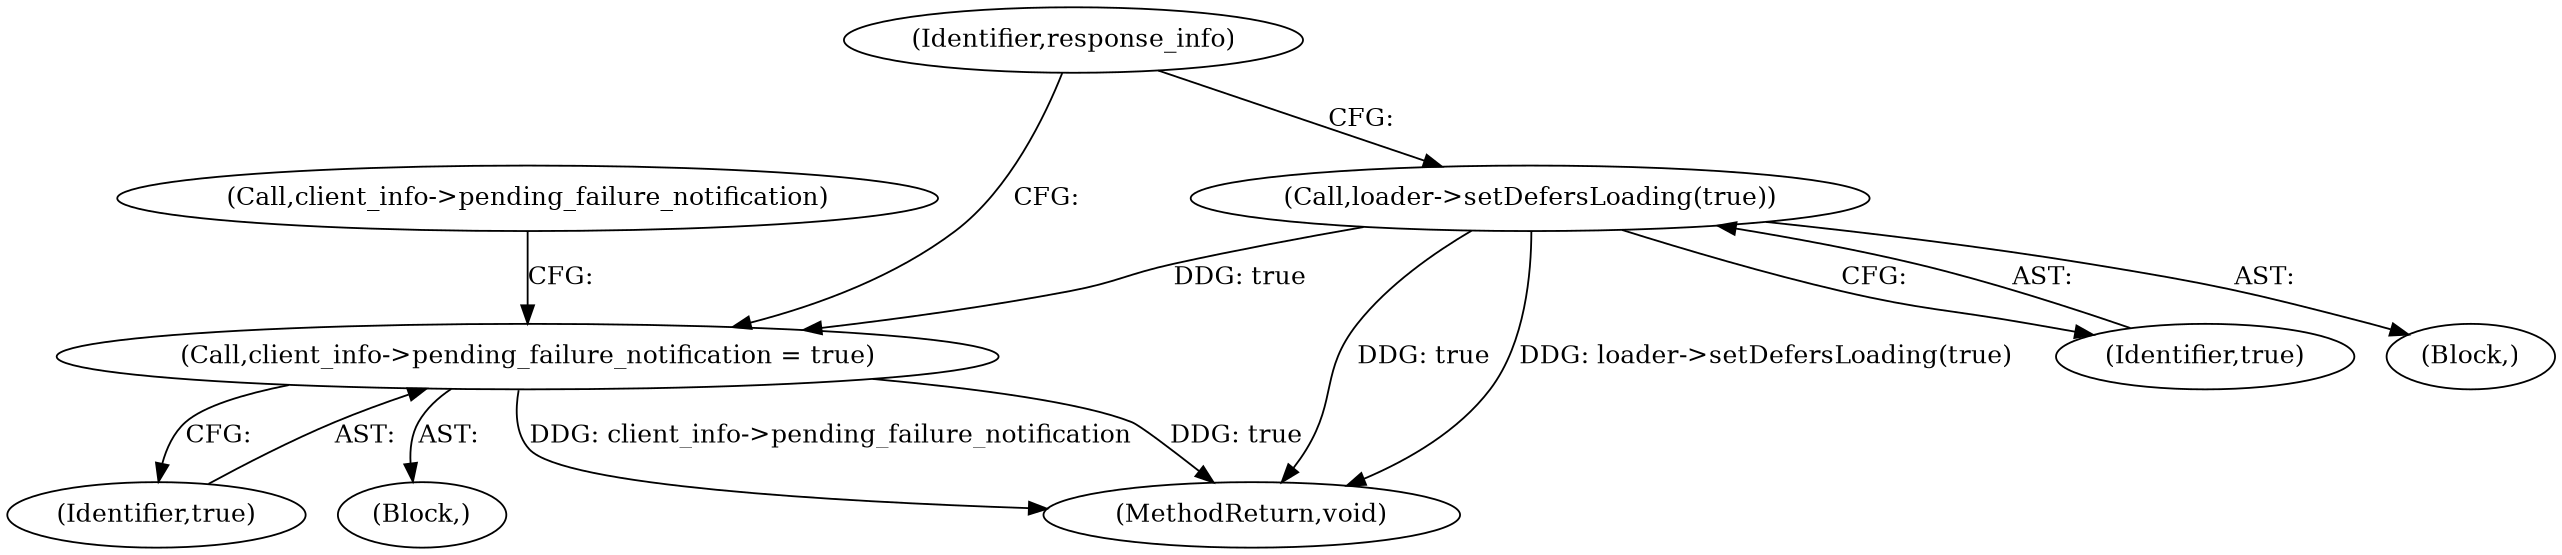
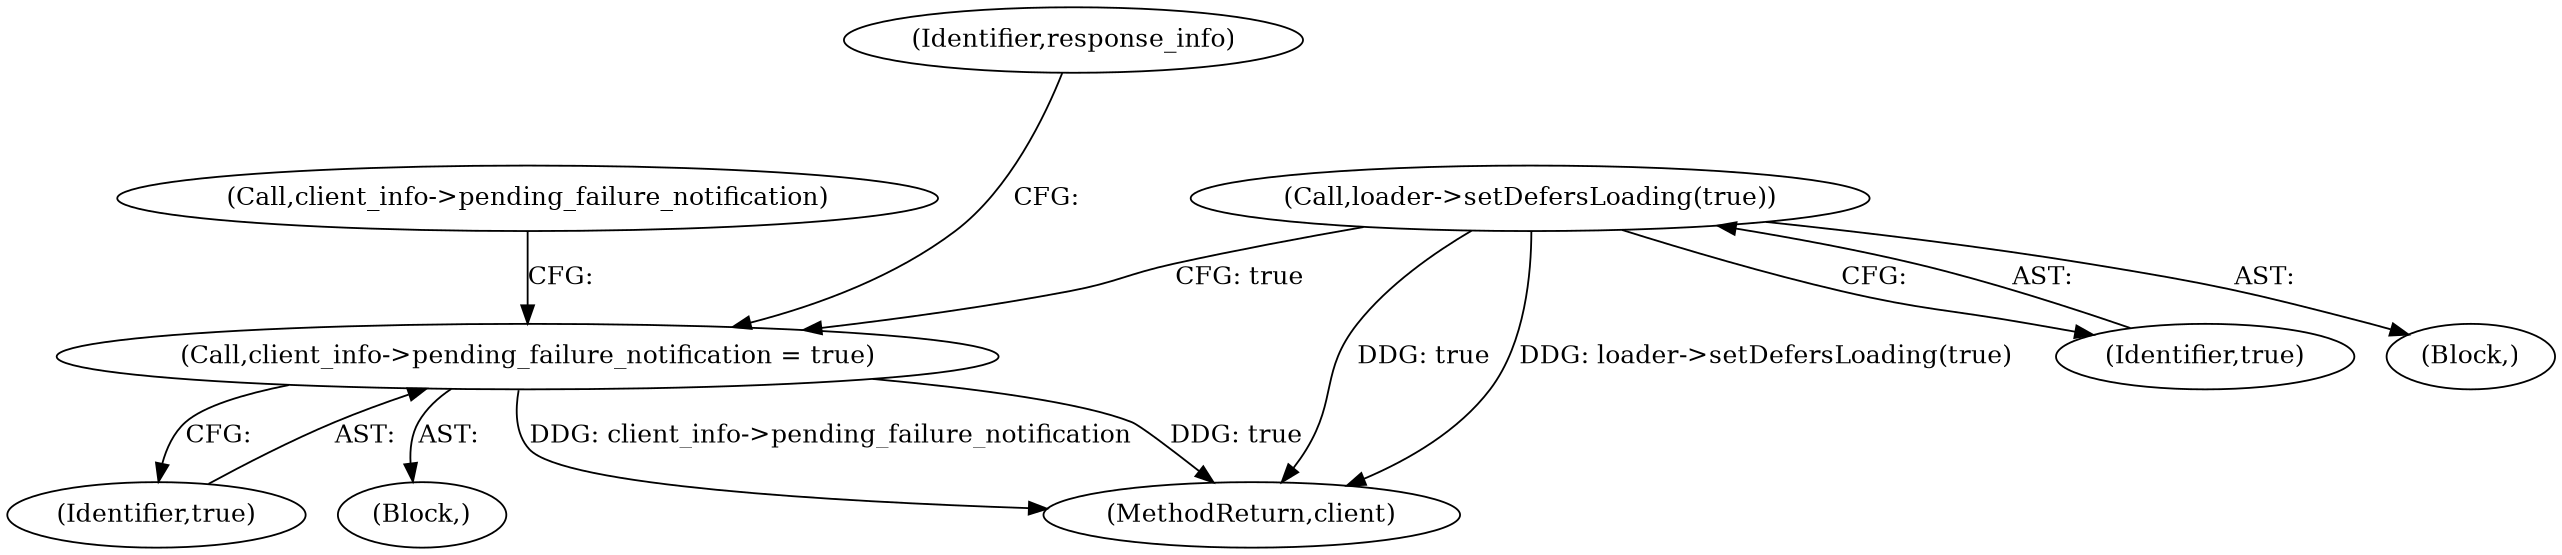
edge "(Identifier,response_info)" -> "(Call,loader->setDefersLoading(true))": removed, label "CFG:"
edge "(Call,loader->setDefersLoading(true))" -> "(Call,client_info->pending_failure_notification = true)": label "DDG: true" -> "CFG: true"
node "(MethodReturn,void)": label "(MethodReturn,void)" -> "(MethodReturn,client)"
